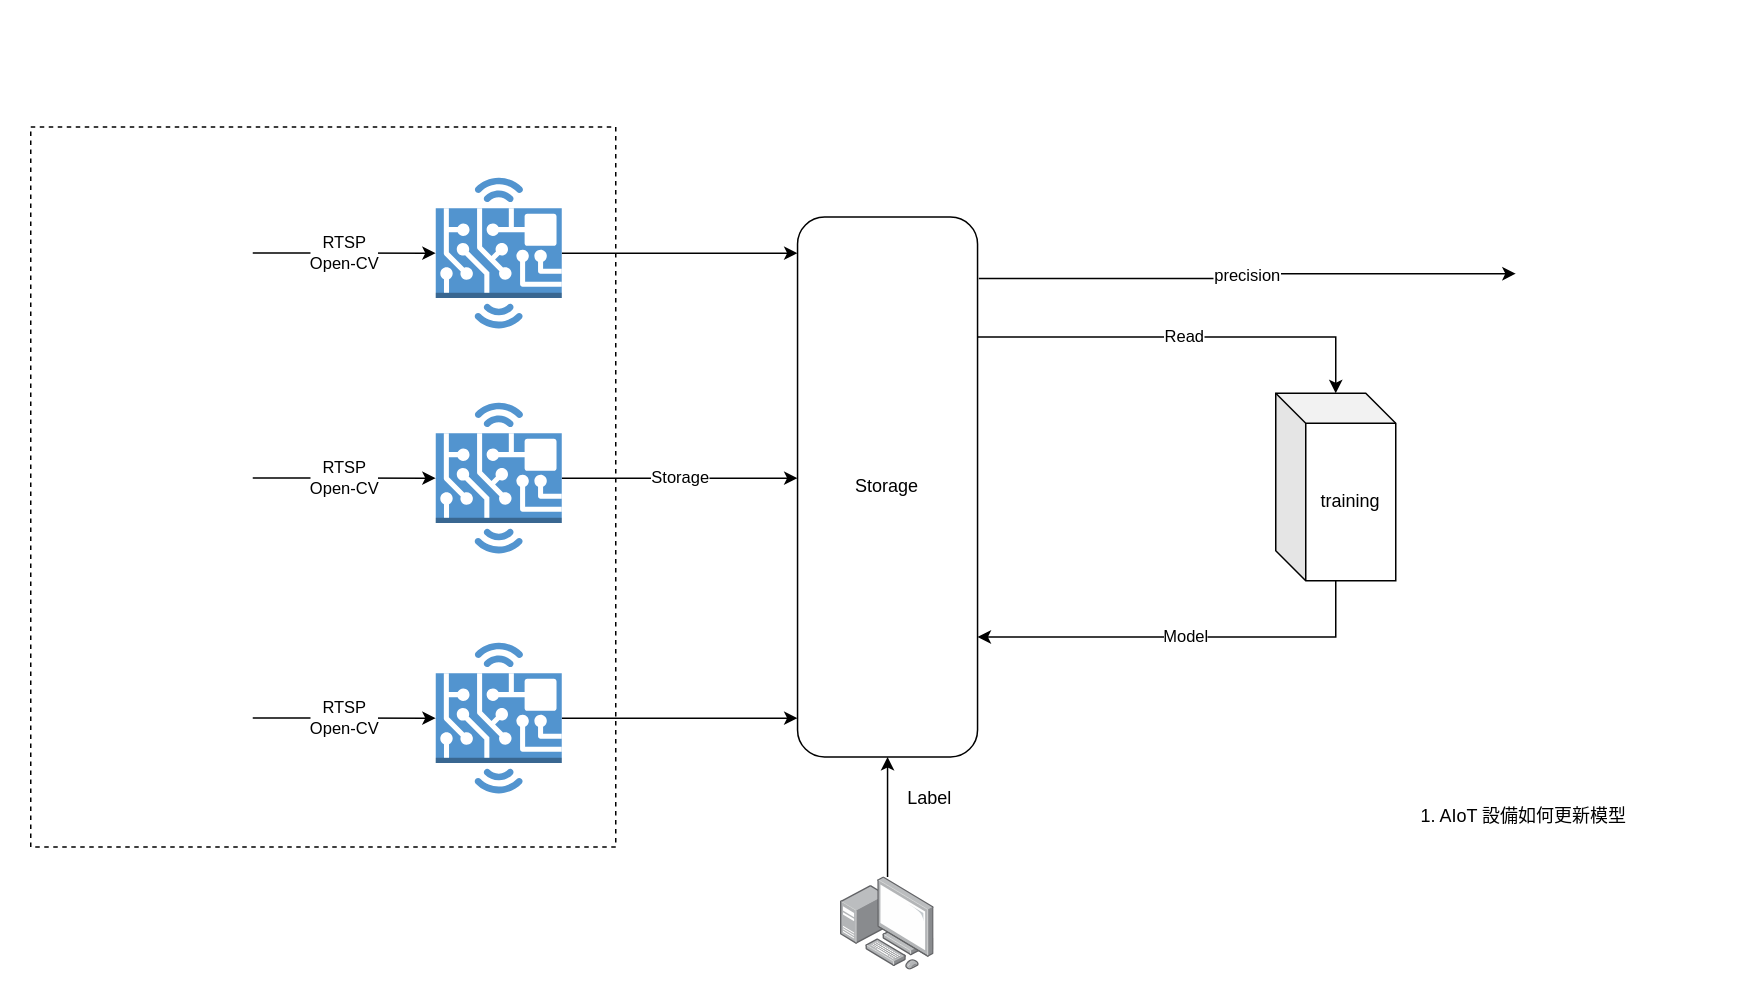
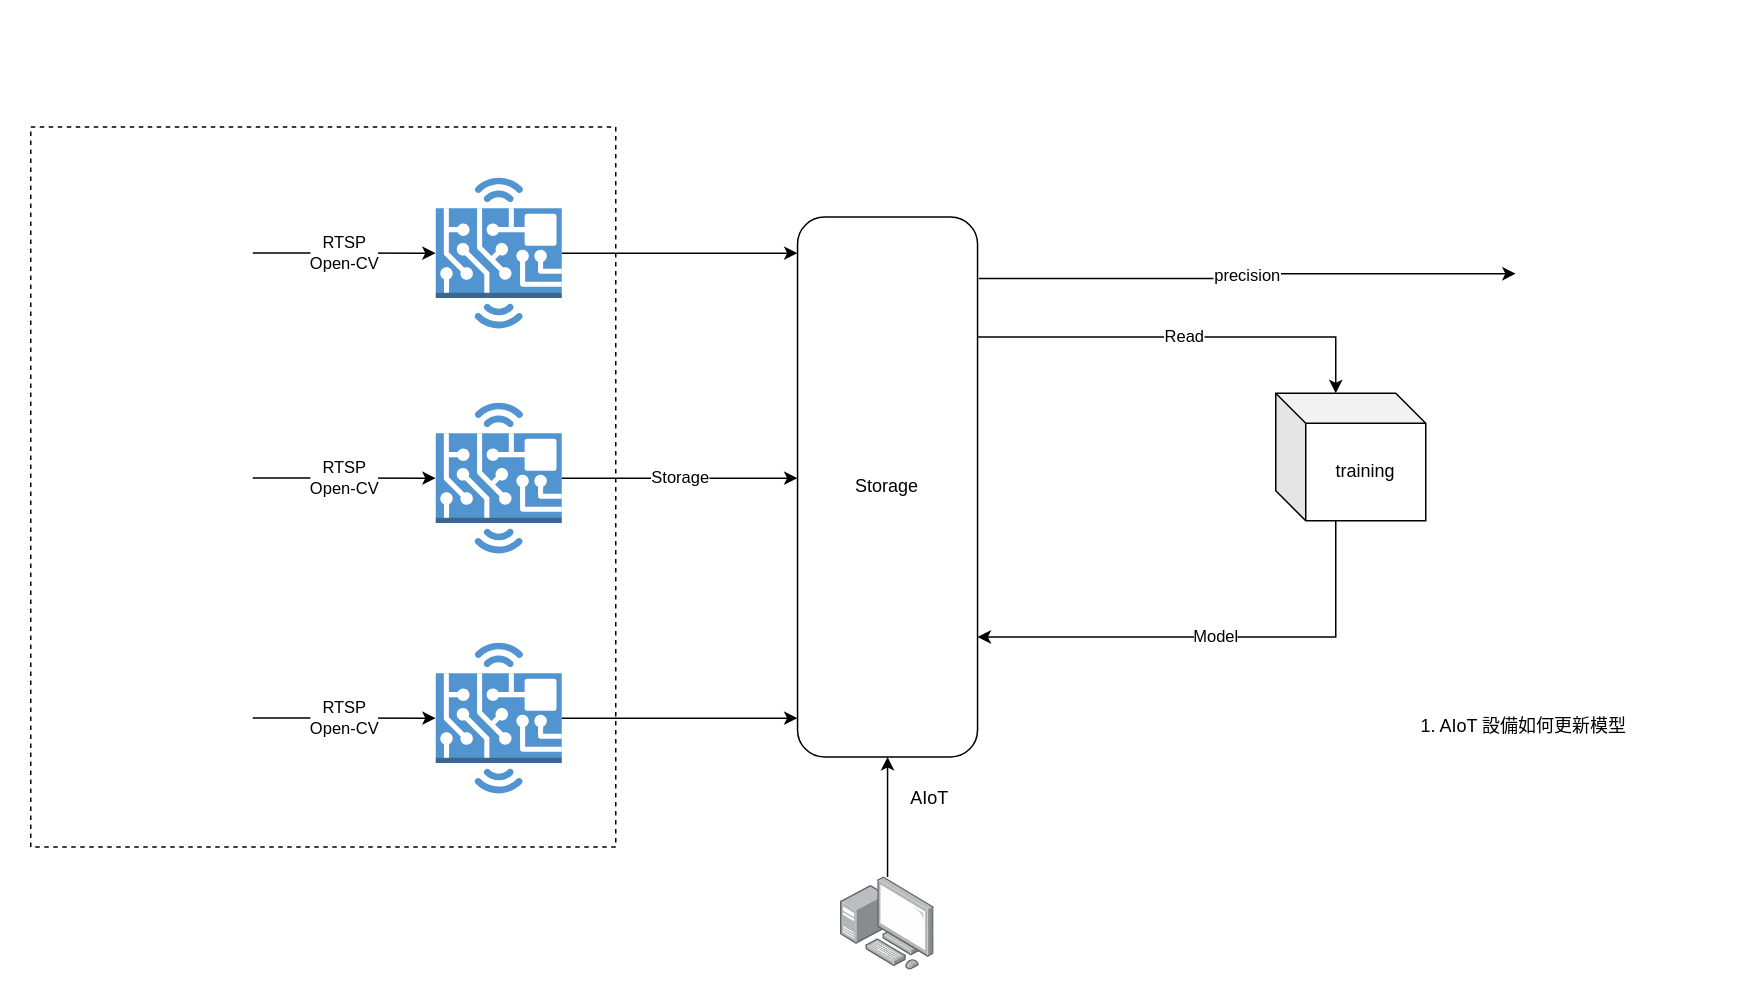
node "training": size 120x188 -> 150x128
node "Label": label "Label" -> "AIoT"
node "1. AIoT 設備如何更新模型": moved (1523, 817) -> (1523, 727)
